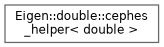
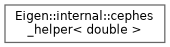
node "Eigen::double::cephes _helper< double >": label "Eigen::double::cephes _helper< double >" -> "Eigen::internal::cephes _helper< double >"
